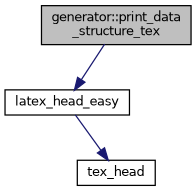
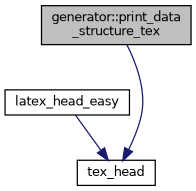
edge "generator::print_data _structure_tex" -> "latex_head_easy": now "generator::print_data _structure_tex" -> "tex_head"
